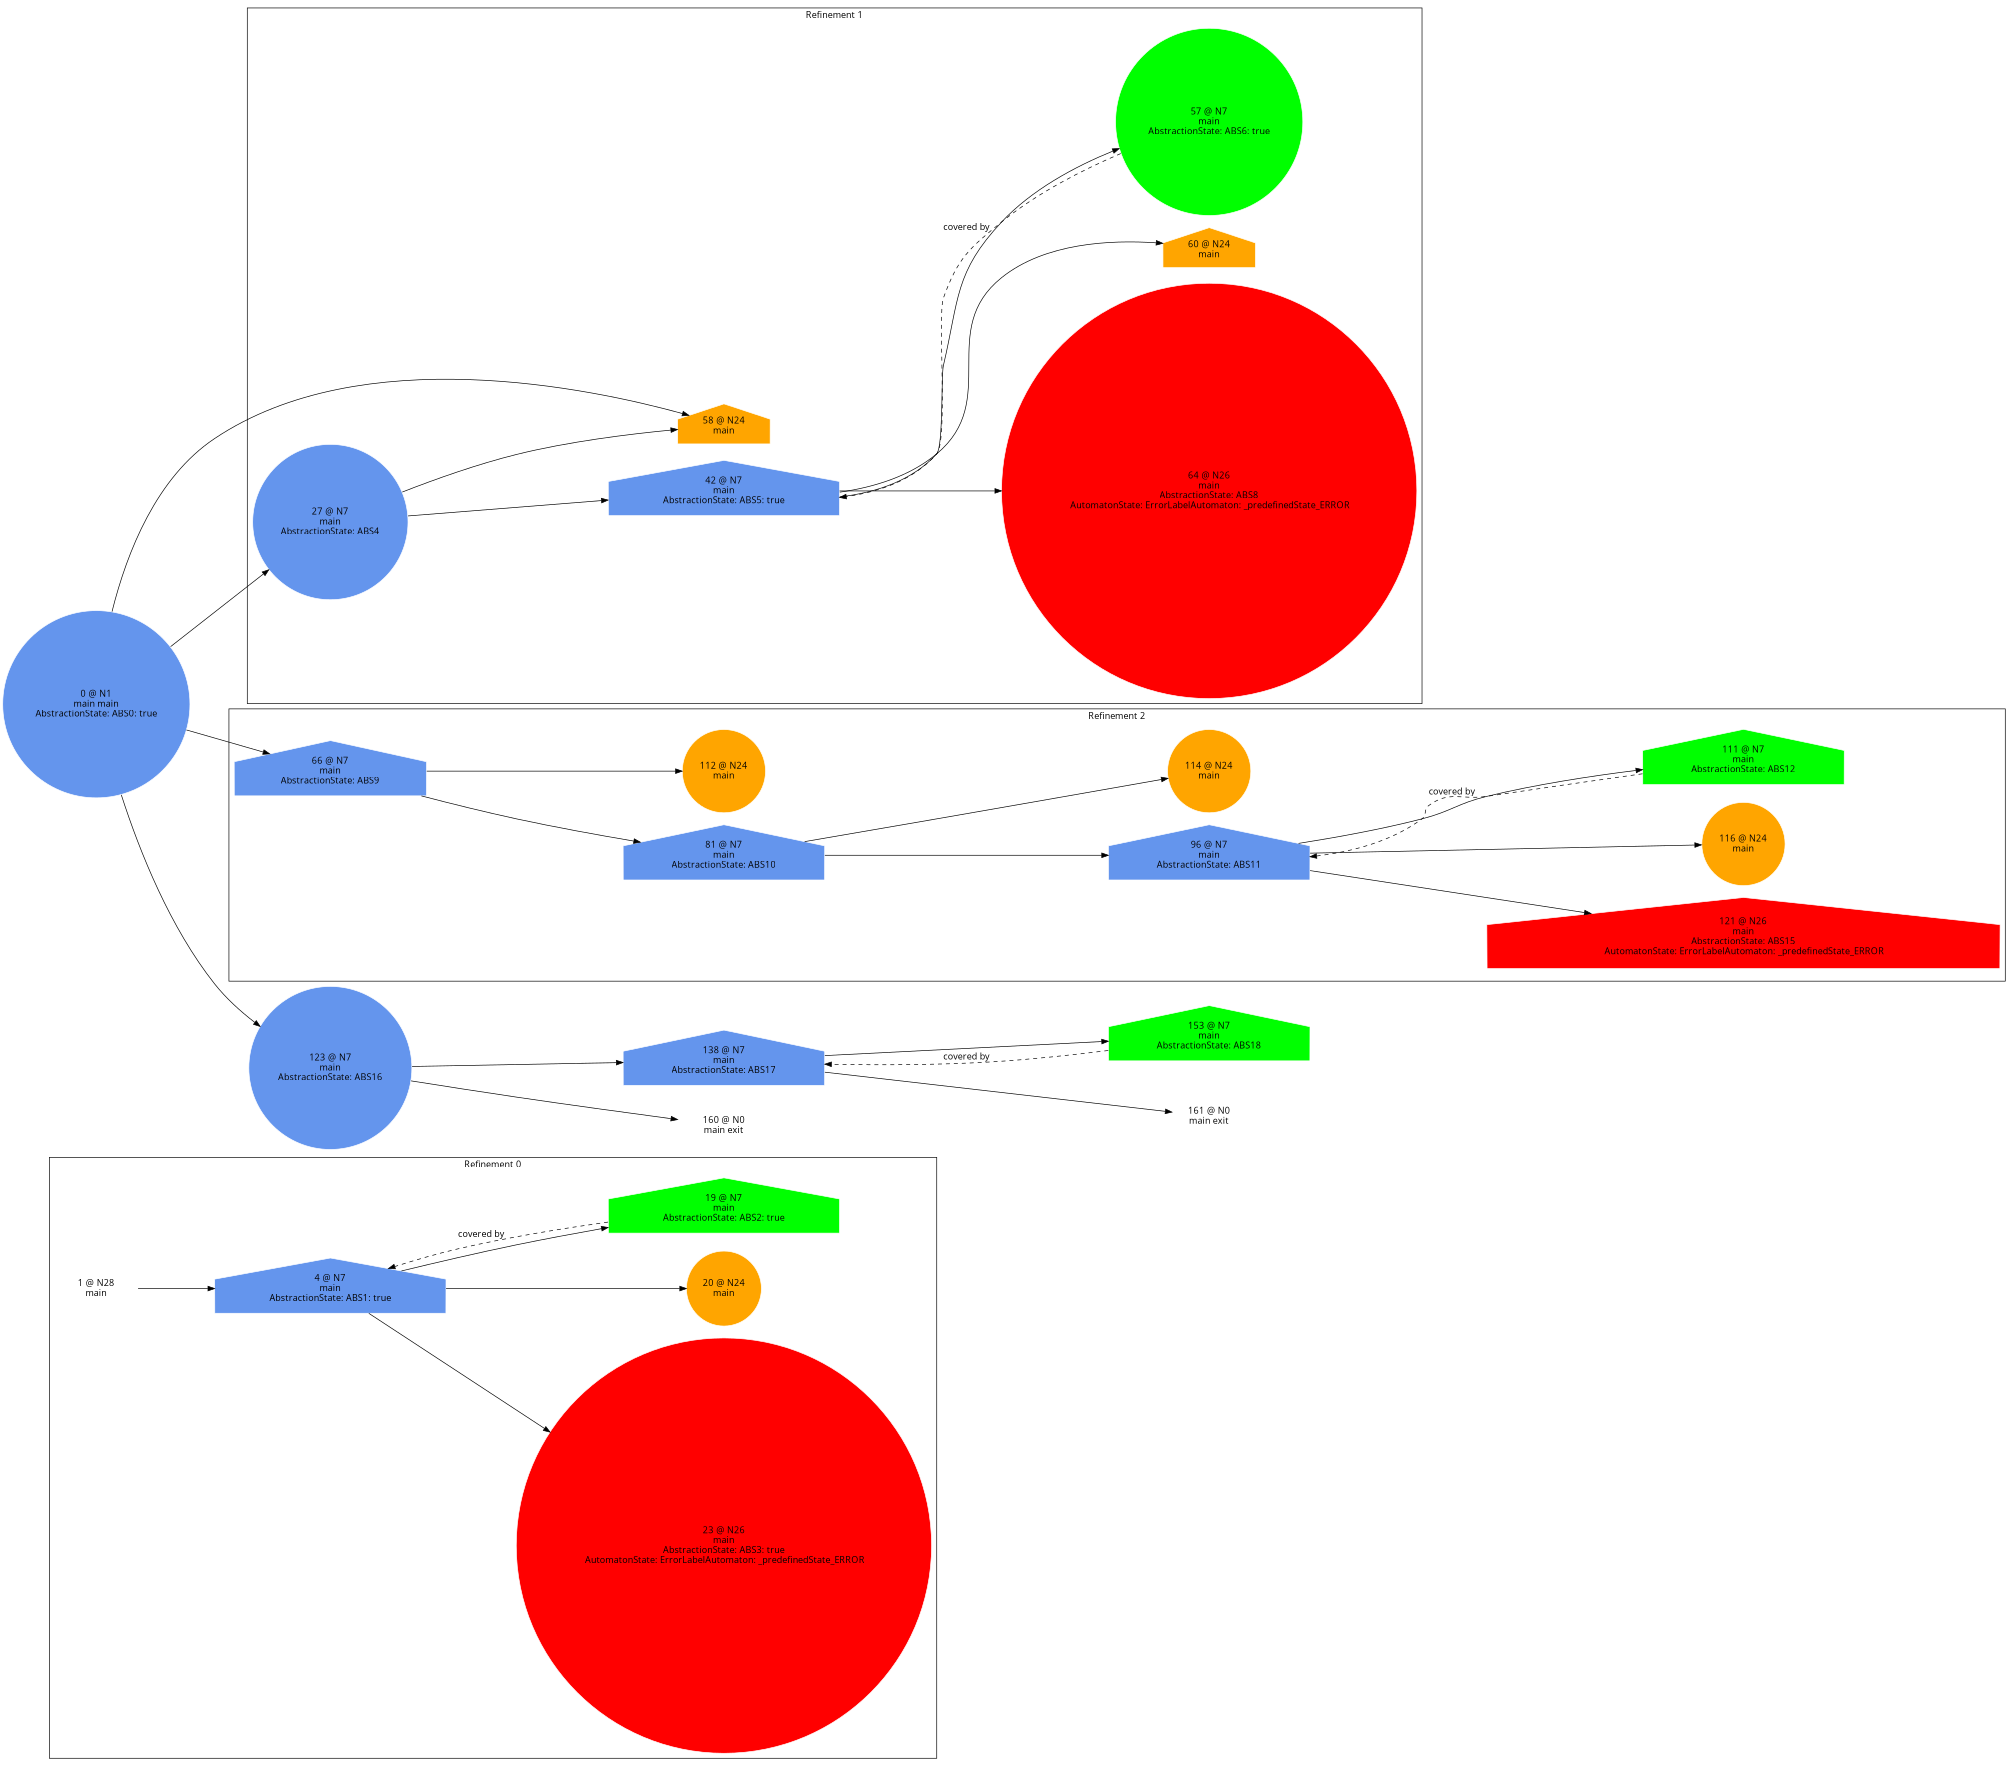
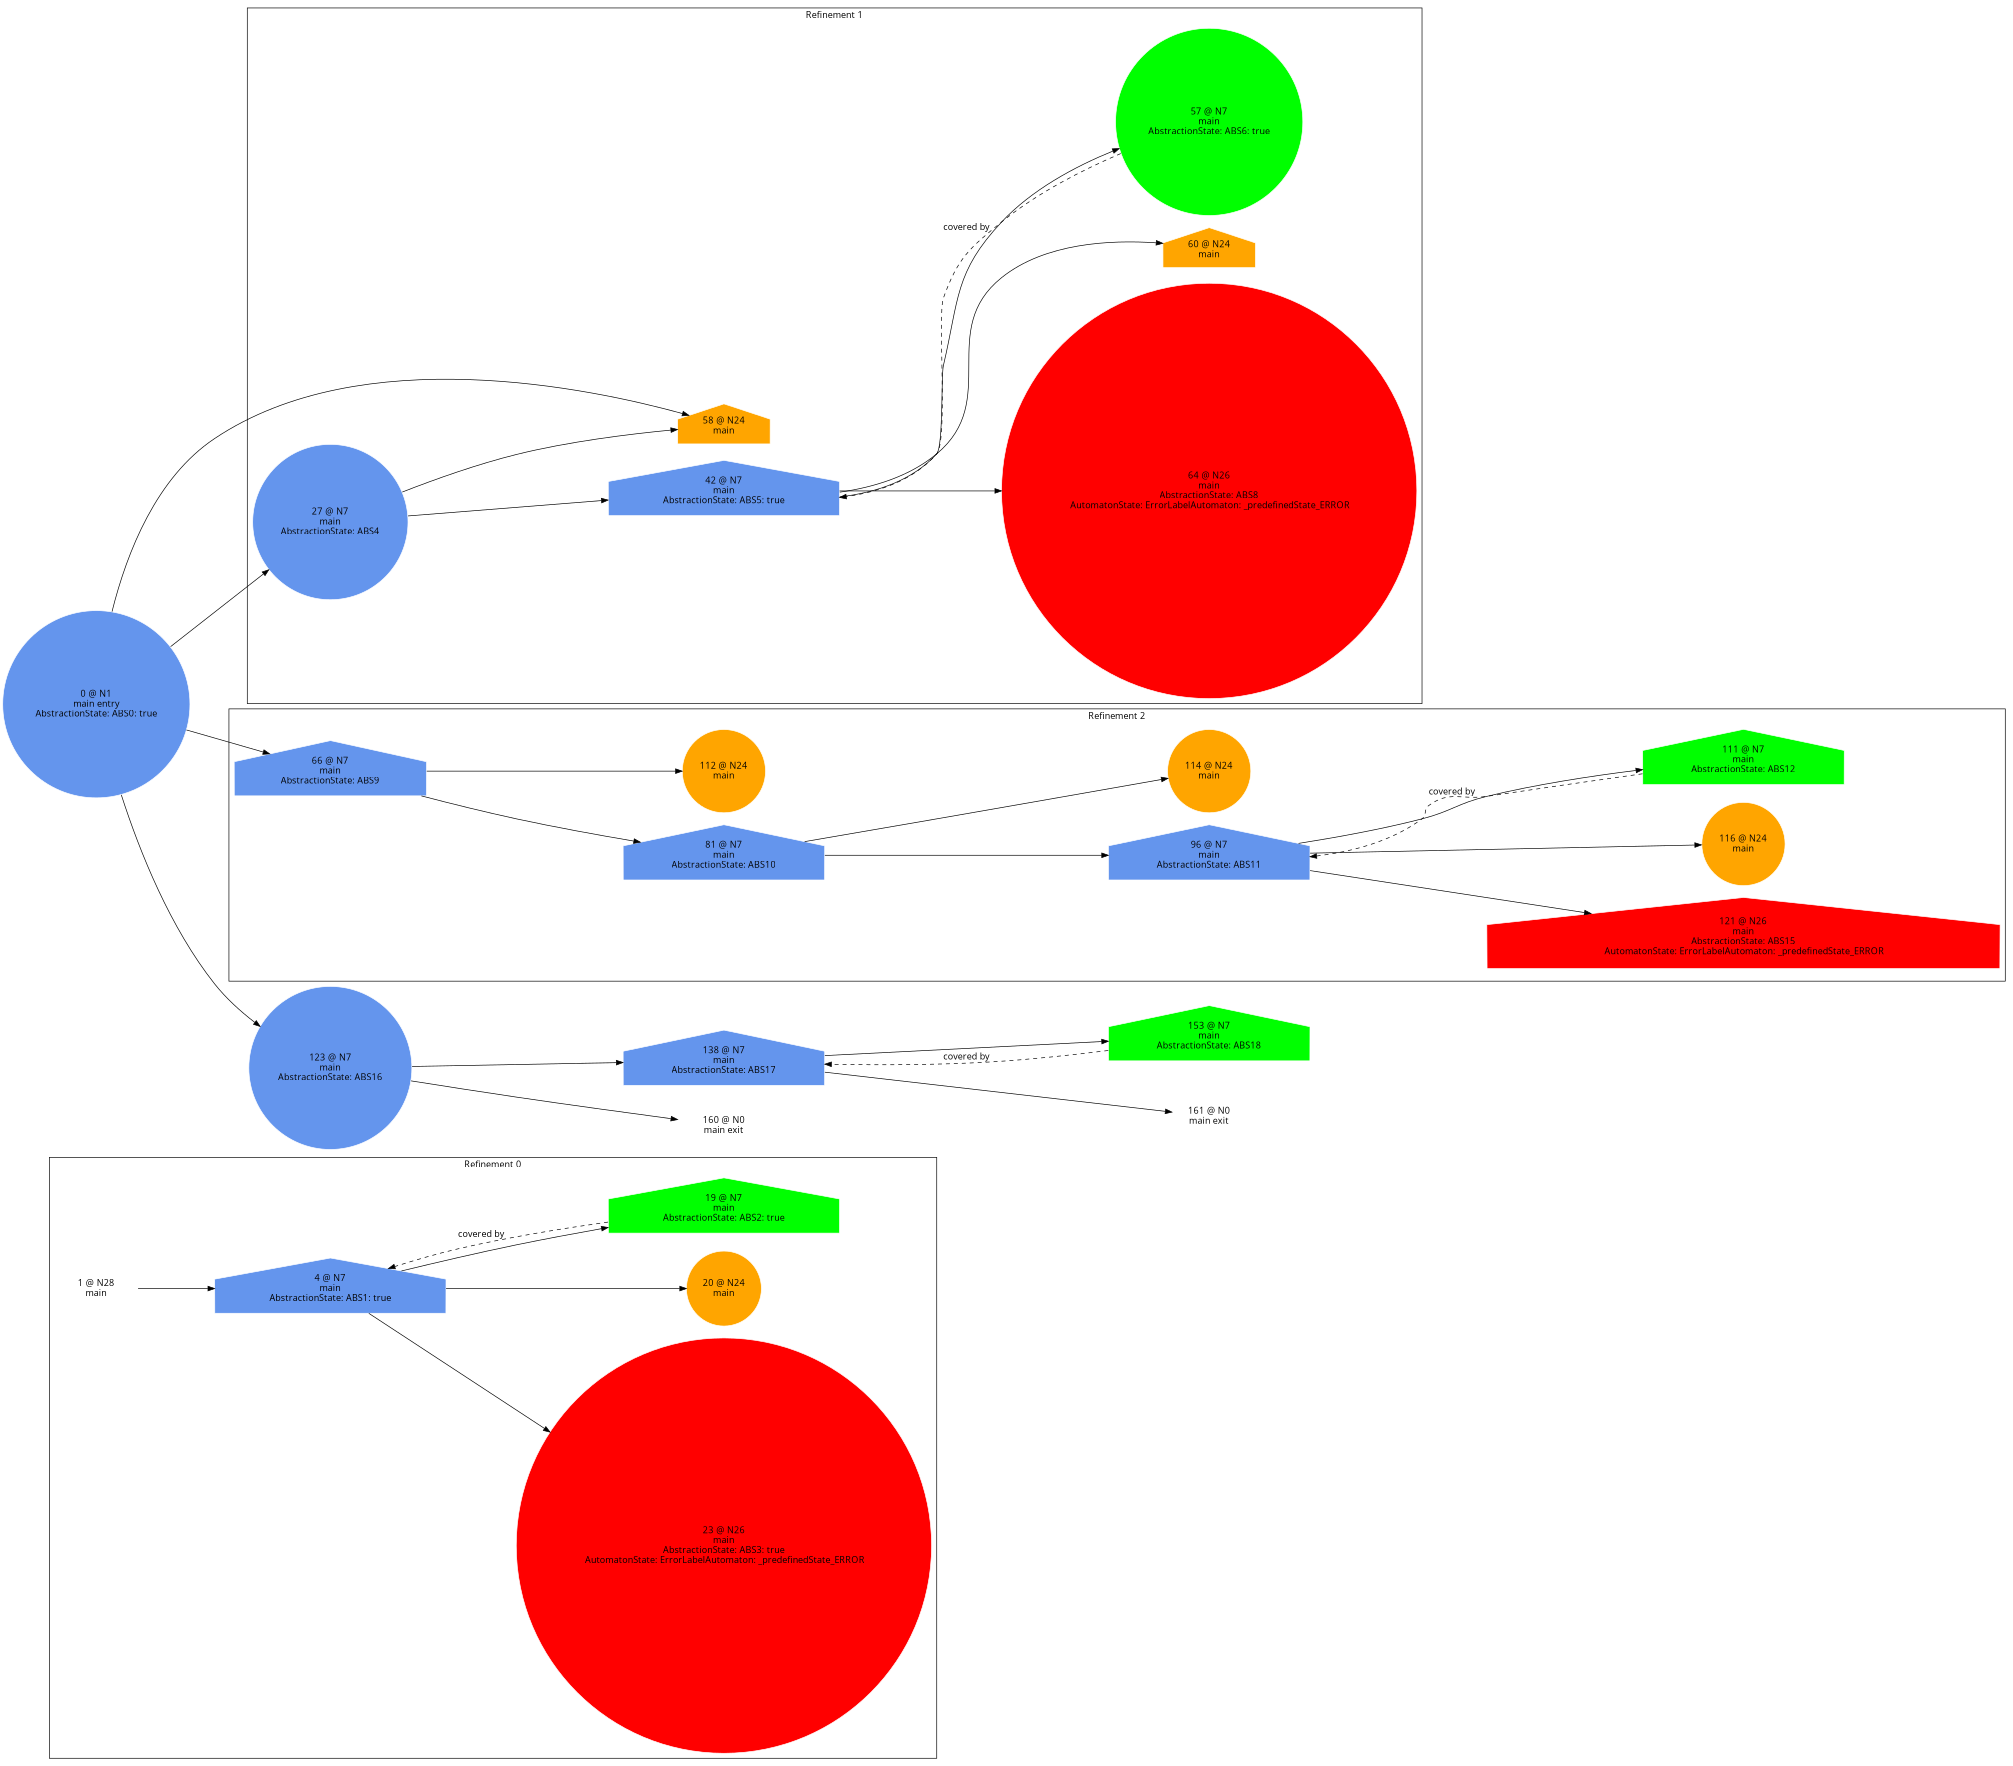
node "0 @ N1 main main AbstractionState: ABS0: true": label "0 @ N1 main main AbstractionState: ABS0: true" -> "0 @ N1 main entry AbstractionState: ABS0: true"
